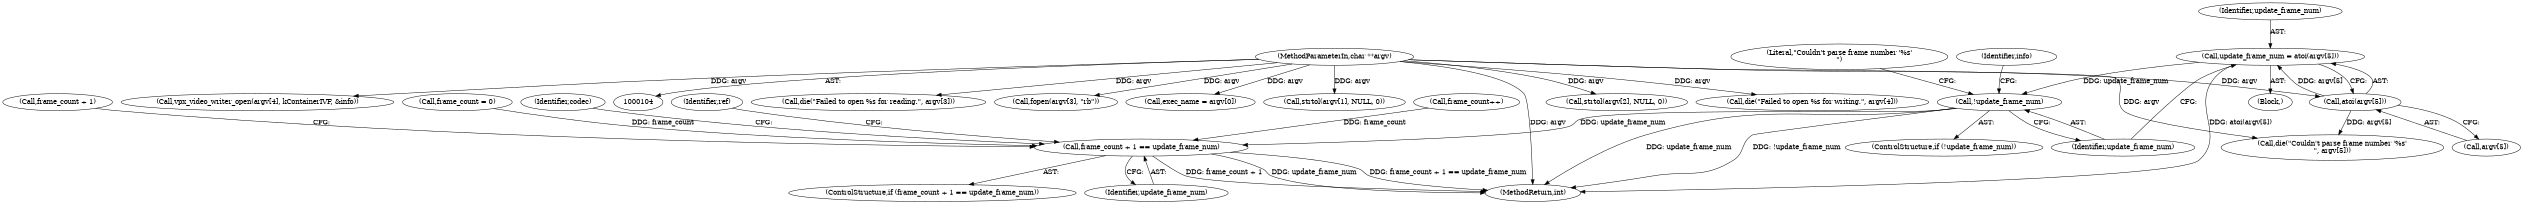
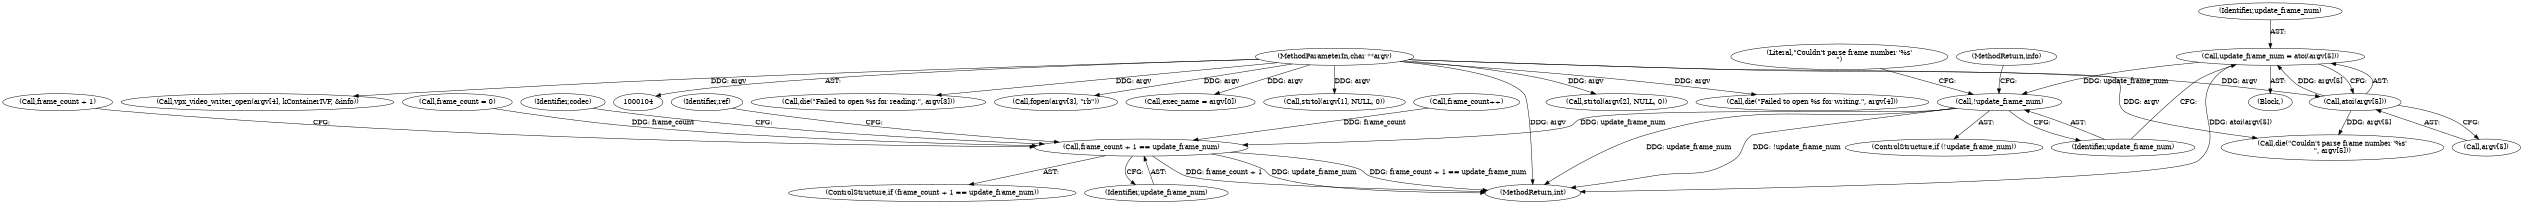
node "(Identifier,info)": label "(Identifier,info)" -> "(MethodReturn,info)"
